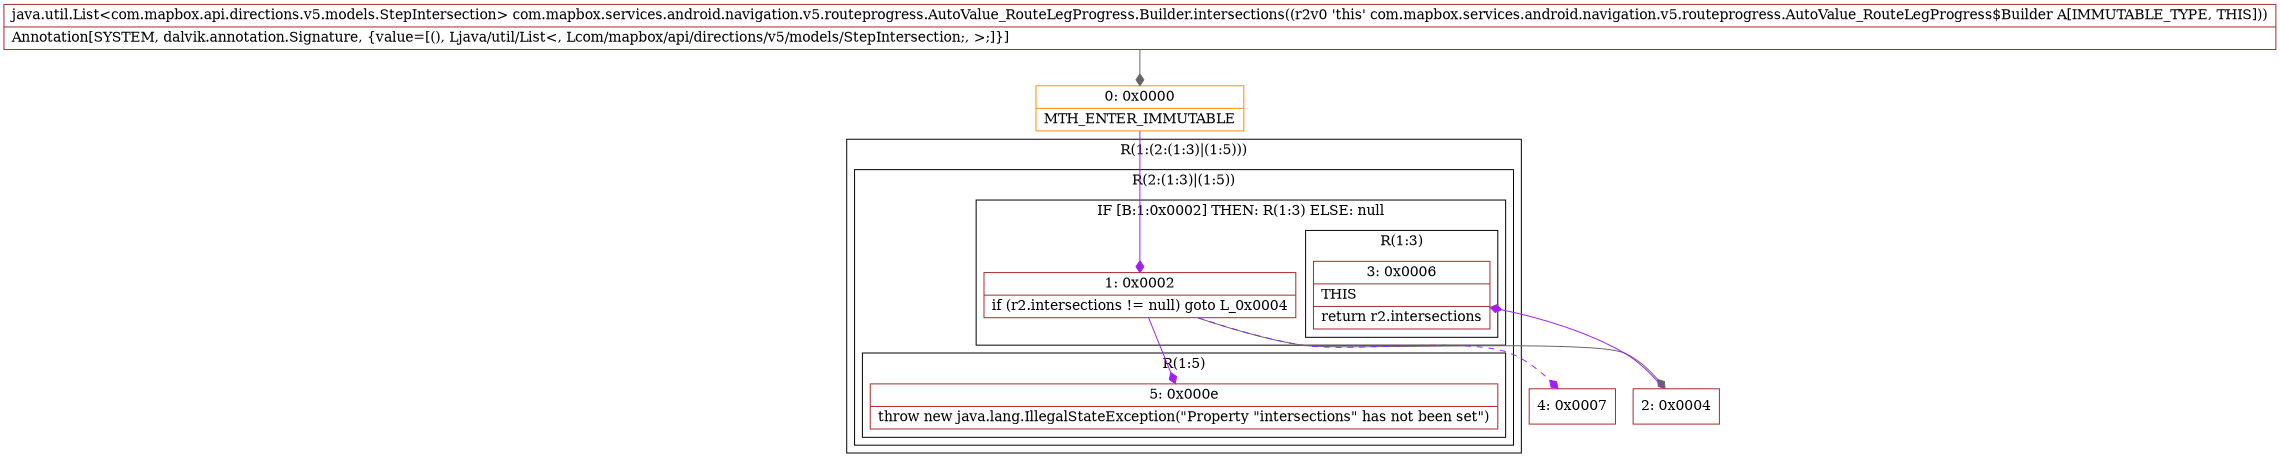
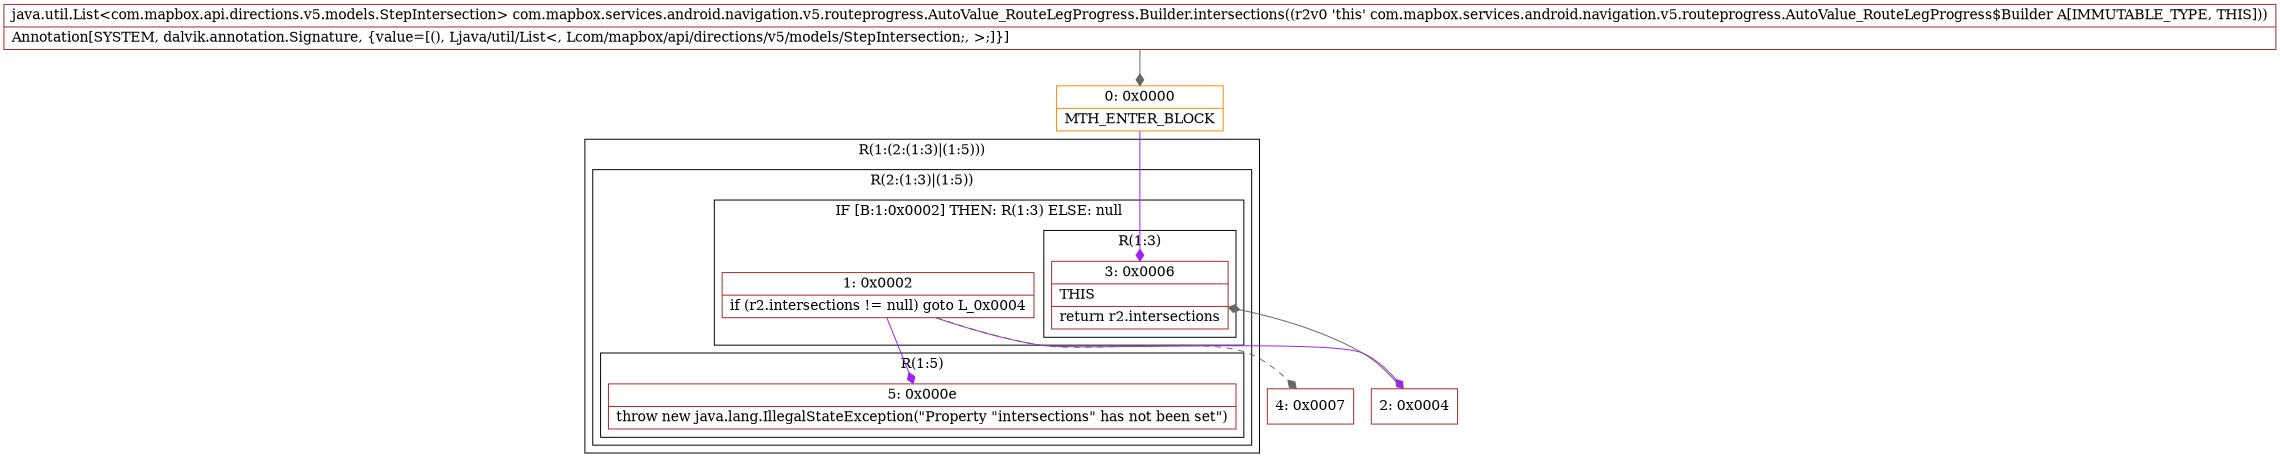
node "0: 0x0000": text "MTH_ENTER_IMMUTABLE" -> "MTH_ENTER_BLOCK"
edge "0: 0x0000" -> "1: 0x0002": now "0: 0x0000" -> "3: 0x0006"
edge "2: 0x0004" -> "3: 0x0006": color purple -> gray40
edge "1: 0x0002" -> "2: 0x0004": color gray40 -> purple
edge "1: 0x0002" -> "4: 0x0007": color purple -> gray40
